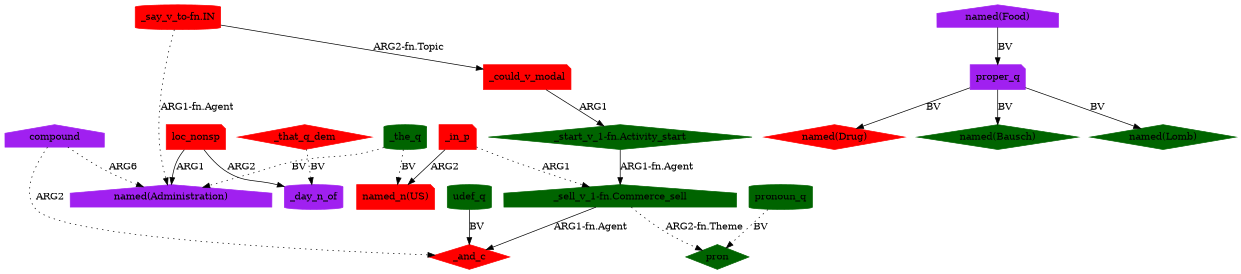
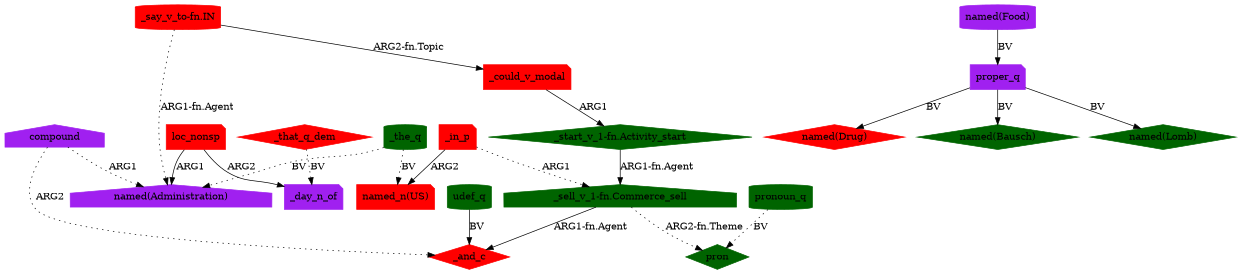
node "named(Food)": shape house -> cylinder
edge "compound" -> "named(Administration)": label "ARG6" -> "ARG1"
node "_day_n_of": shape cylinder -> note
